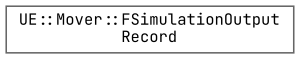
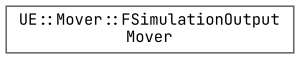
node "UE::Mover::FSimulationOutput Record": label "UE::Mover::FSimulationOutput Record" -> "UE::Mover::FSimulationOutput Mover"
